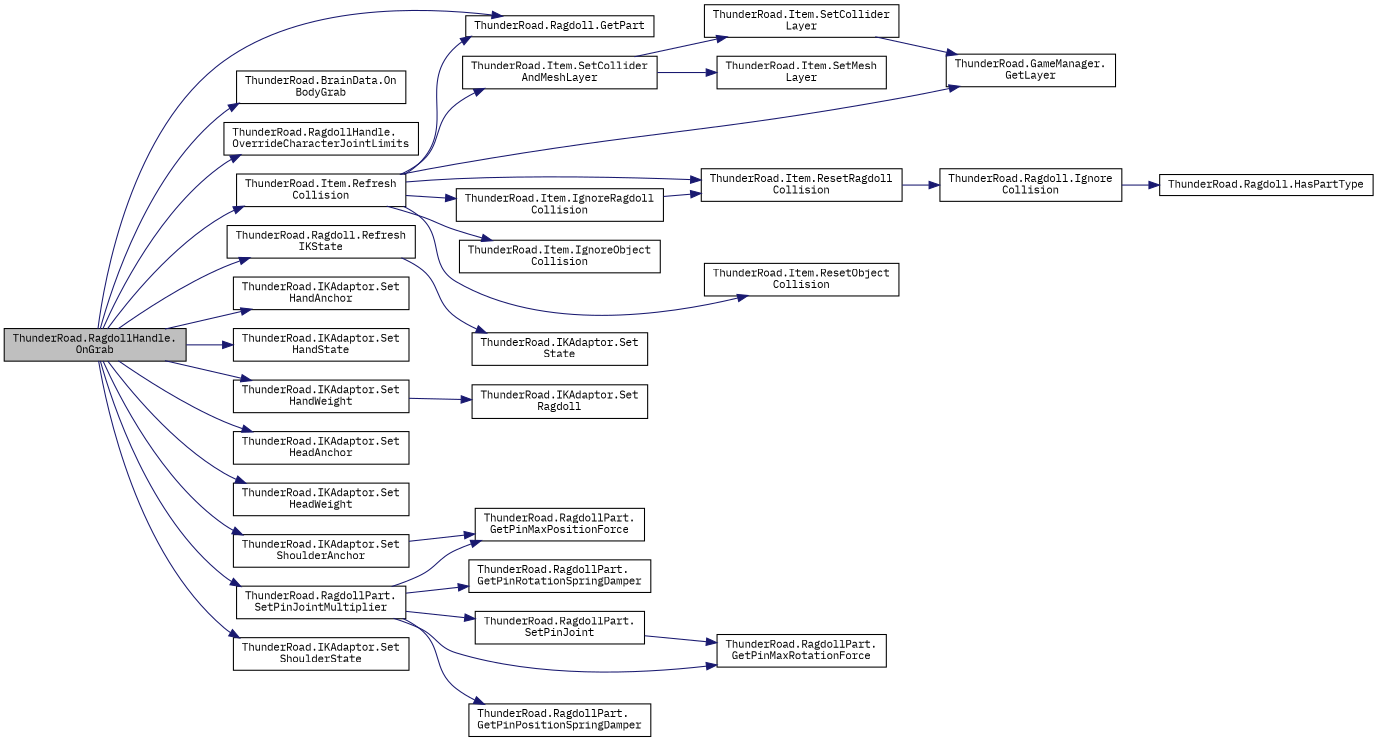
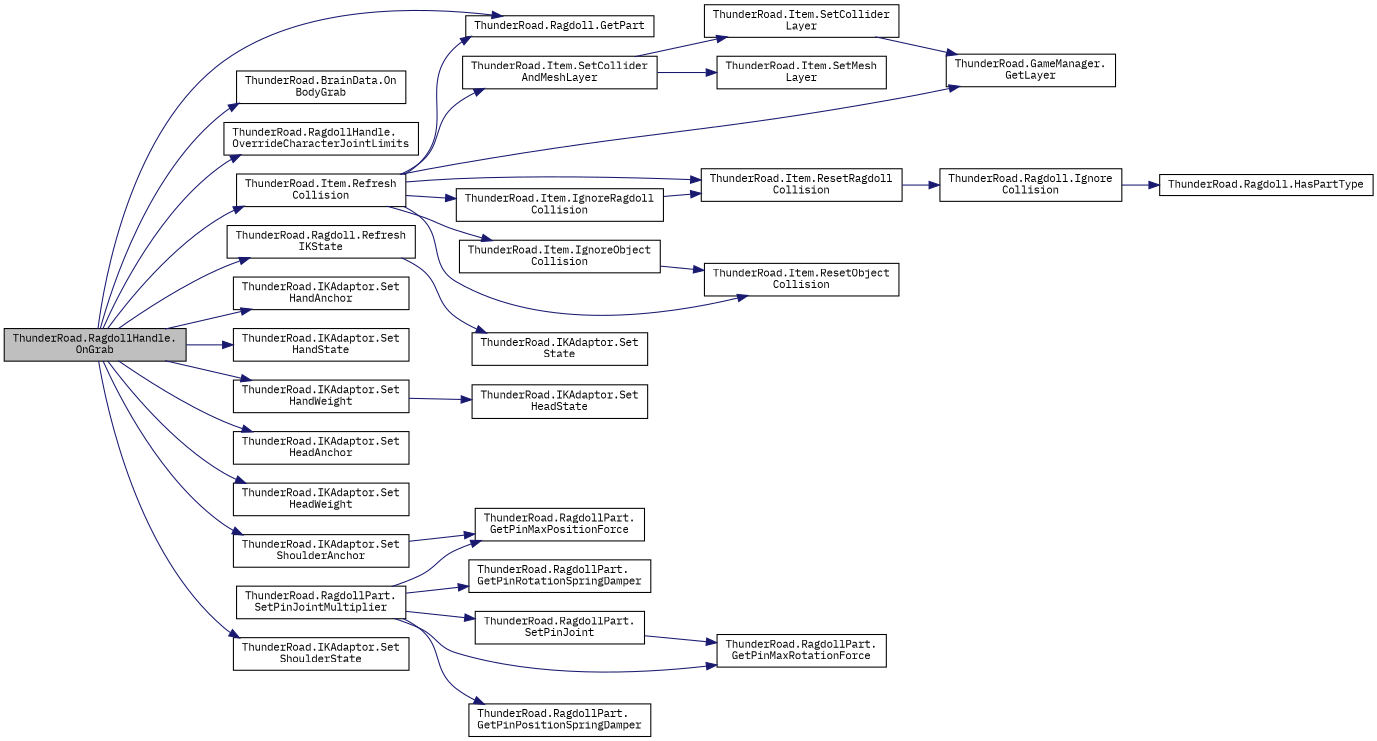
edge "ThunderRoad.Item.IgnoreObject Collision" -> "ThunderRoad.Item.ResetObject Collision": added
node "ThunderRoad.IKAdaptor.Set Ragdoll": label "ThunderRoad.IKAdaptor.Set Ragdoll" -> "ThunderRoad.IKAdaptor.Set HeadState"
edge "ThunderRoad.RagdollHandle. OnGrab" -> "ThunderRoad.RagdollPart. SetPinJointMultiplier": removed
